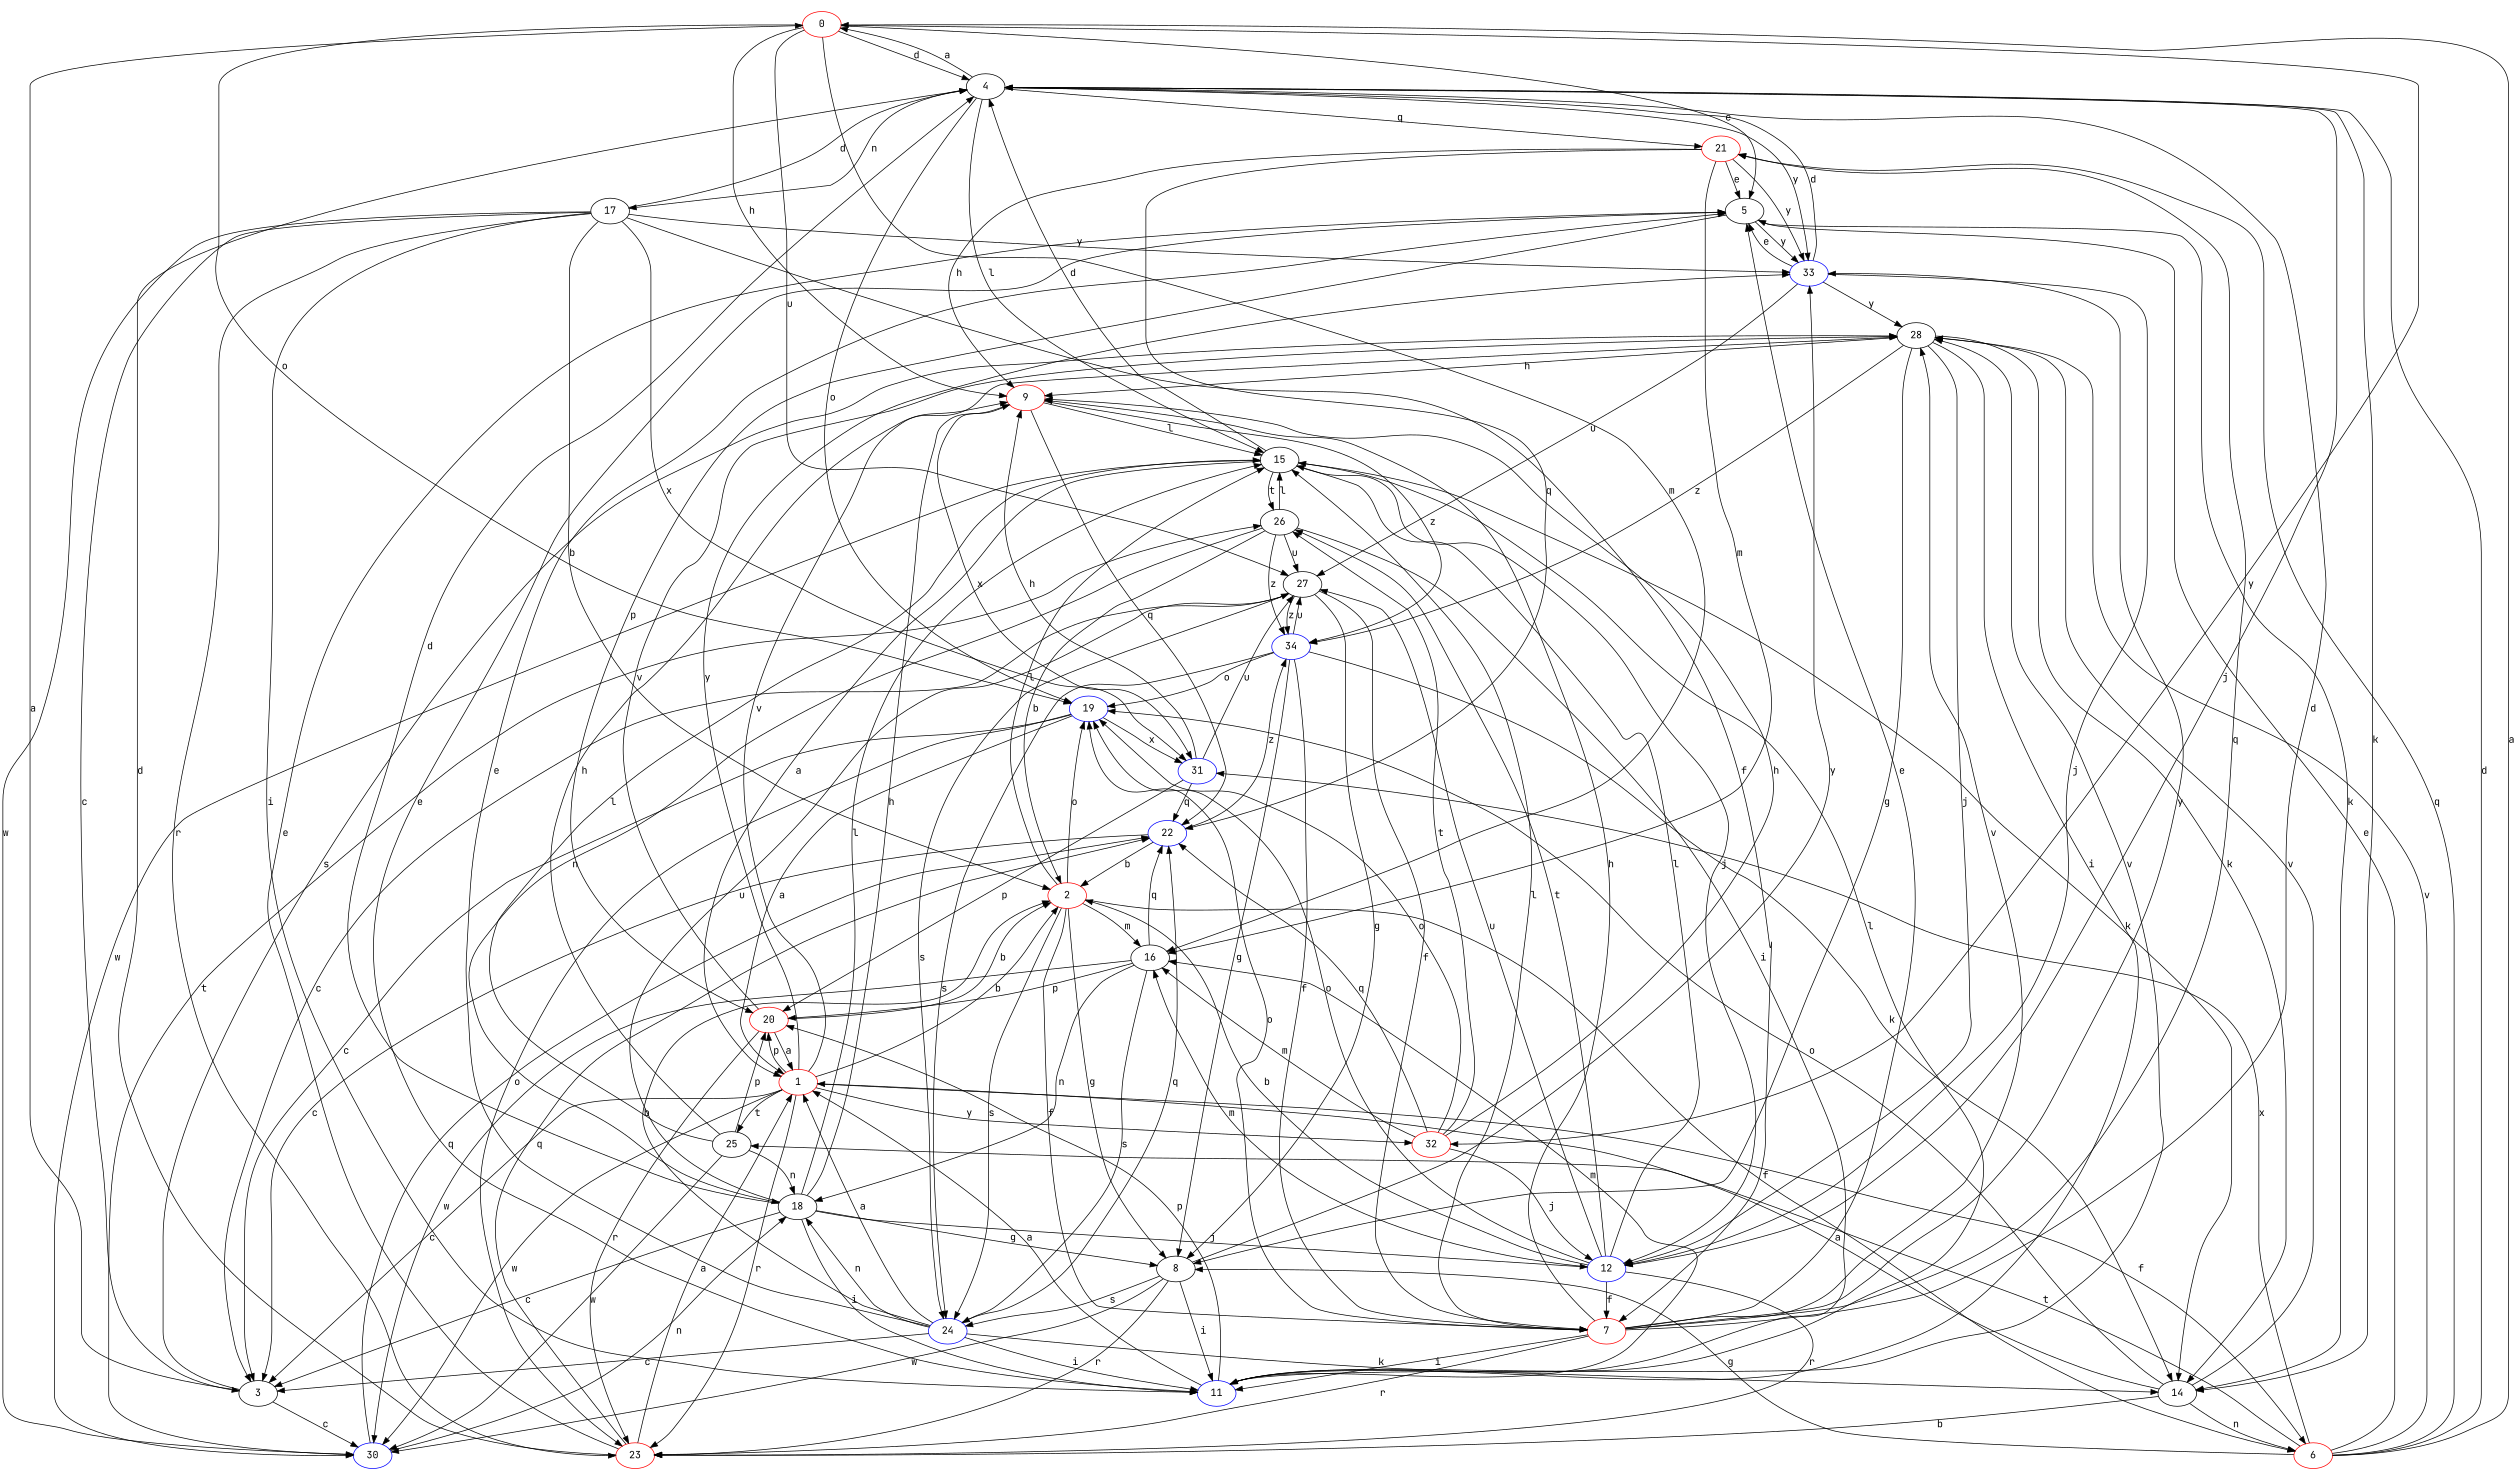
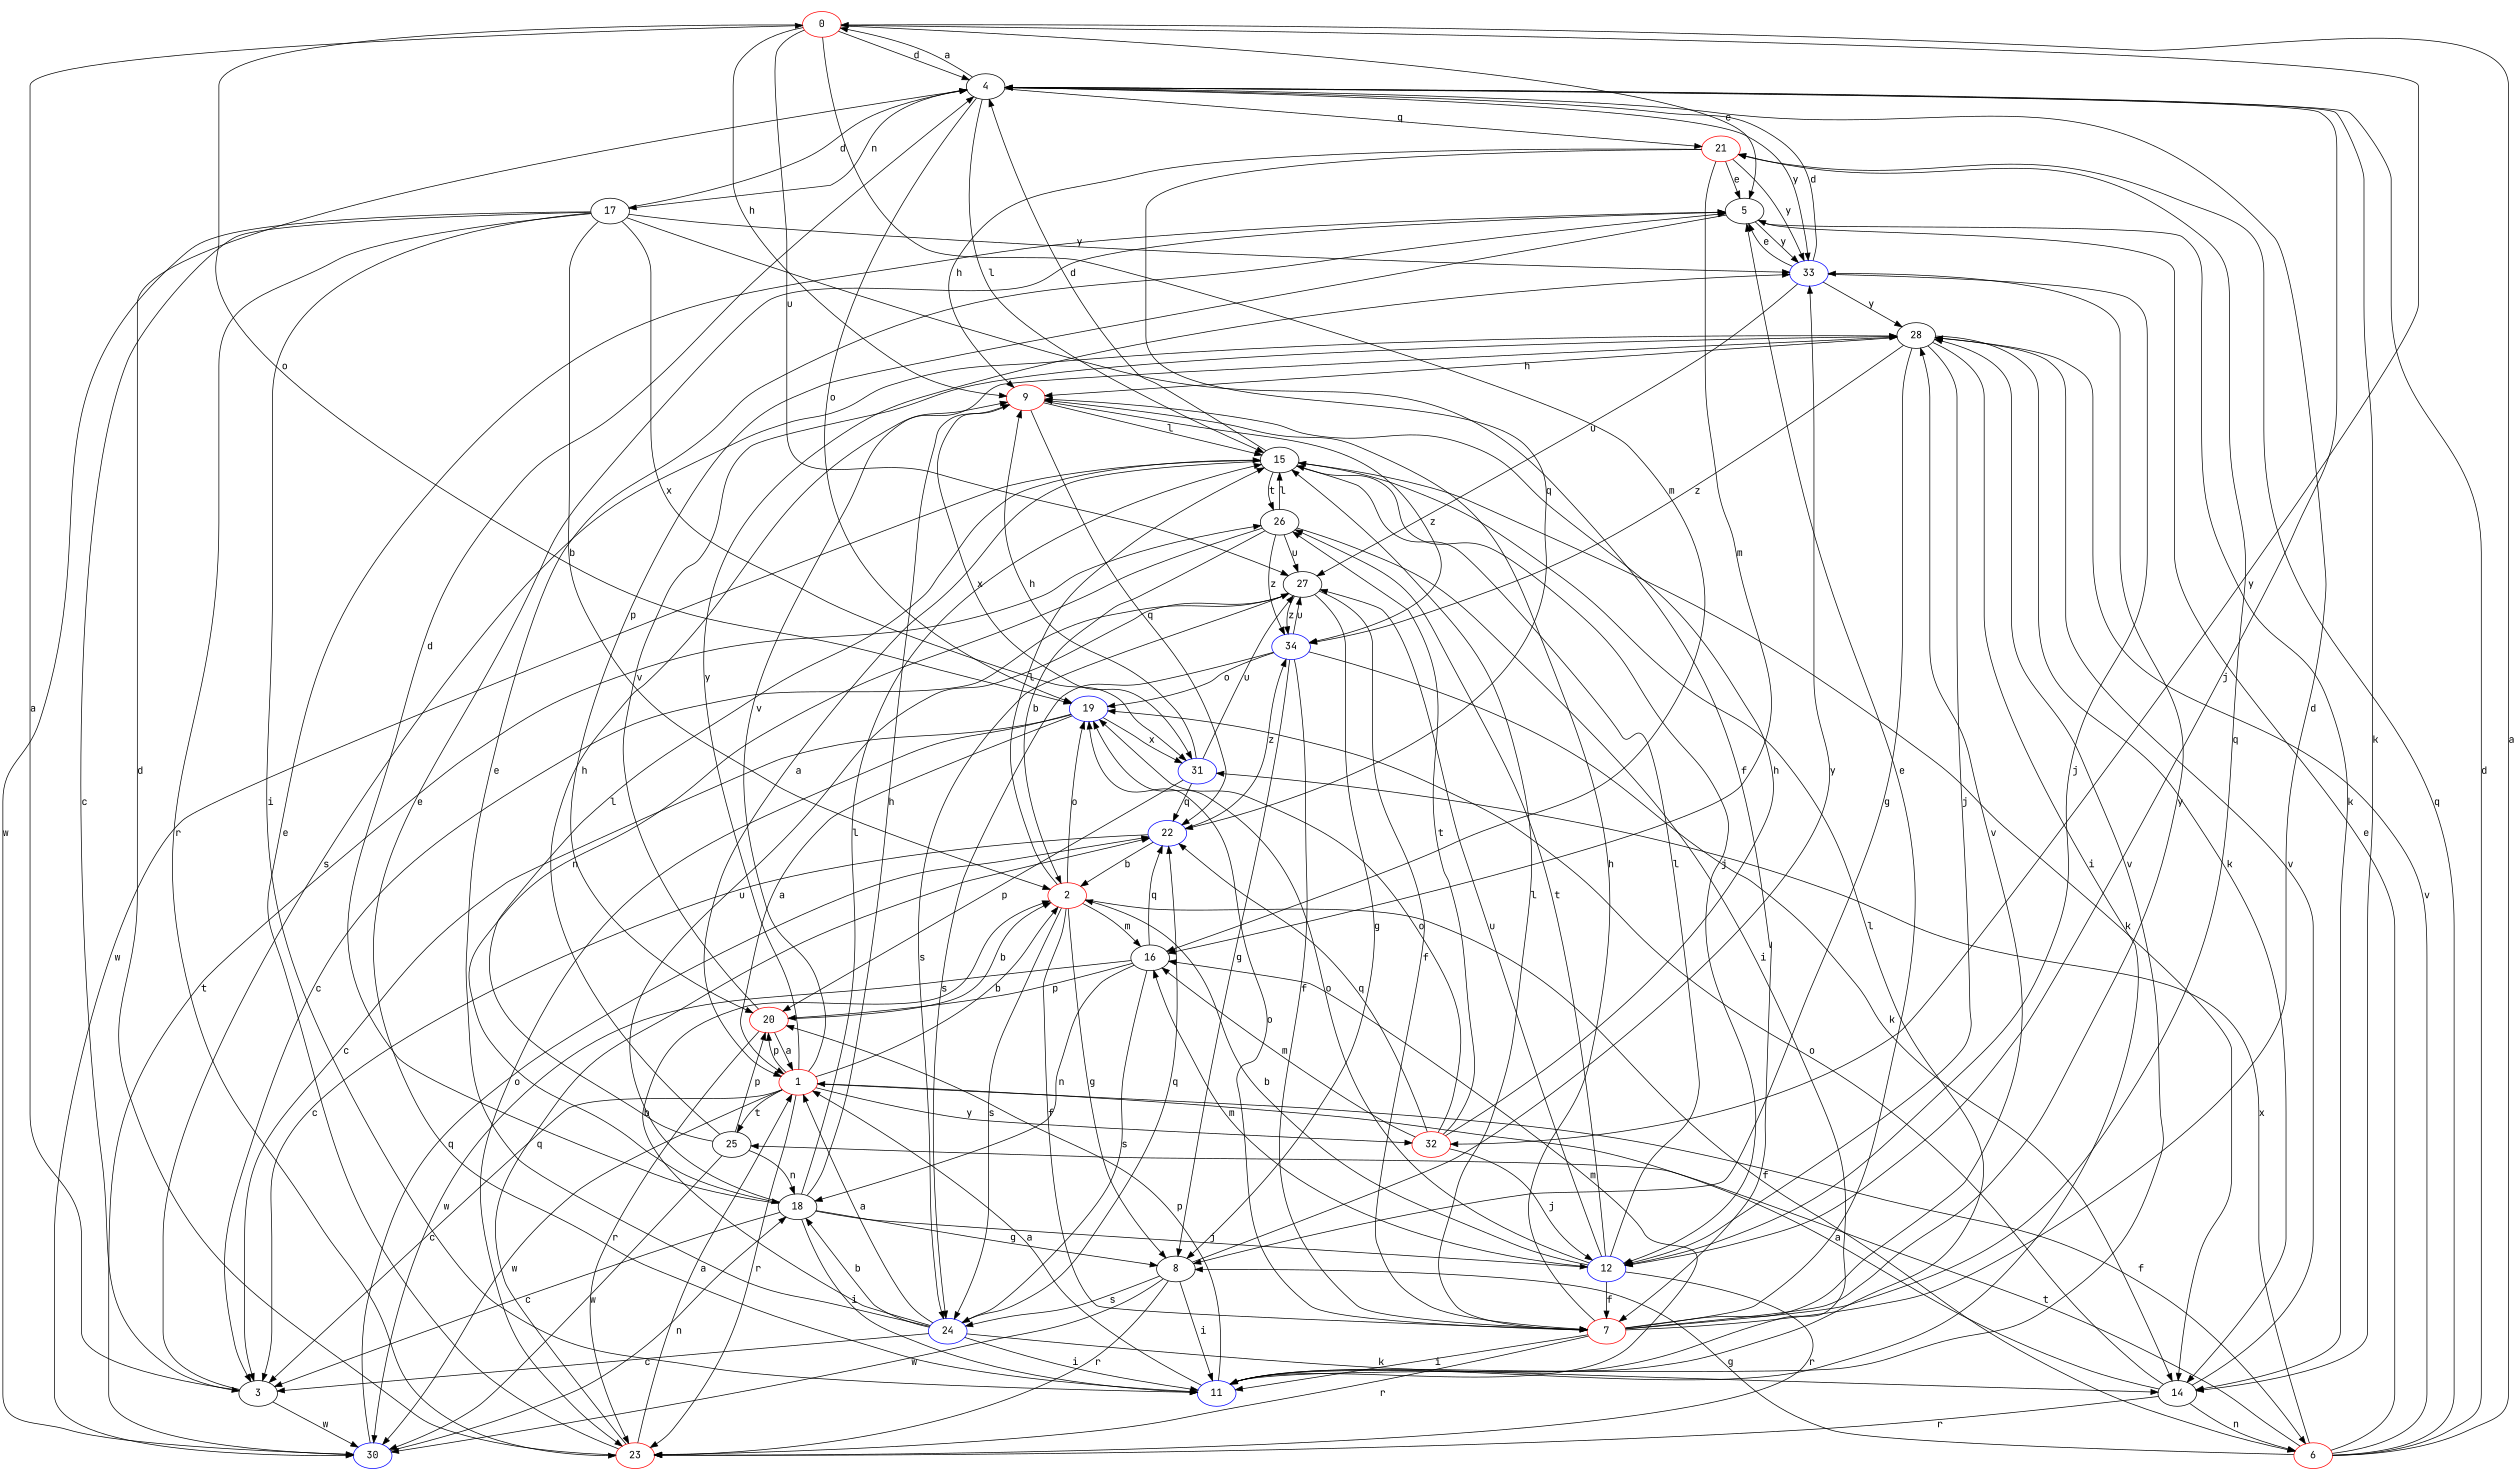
edge "24" -> "18": label "n" -> "b"
edge "3" -> "30": label "c" -> "w"
edge "14" -> "23": label "b" -> "r"
